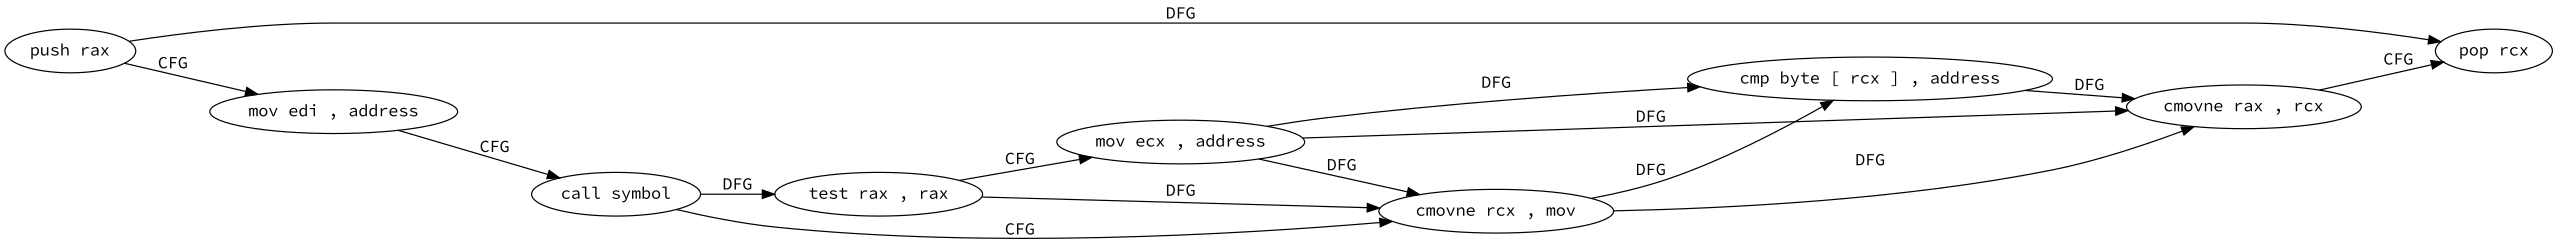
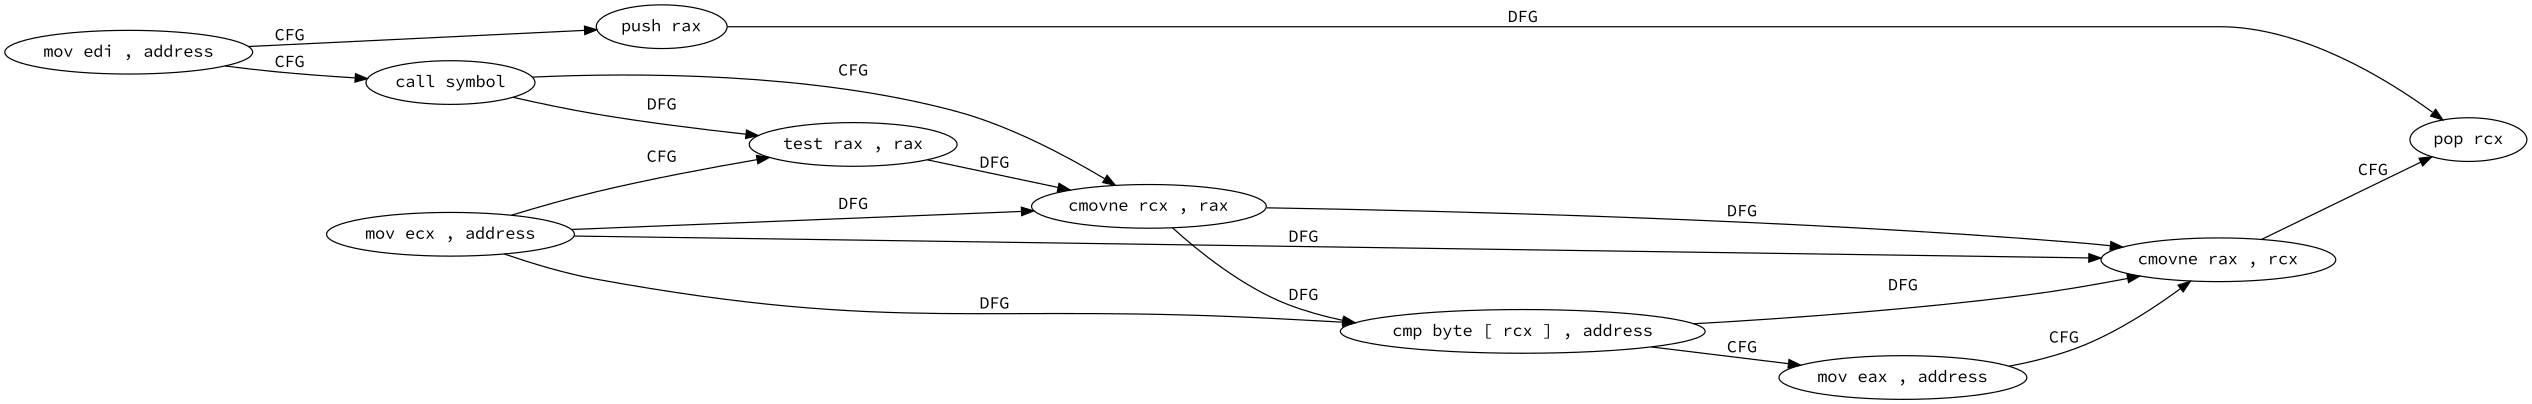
edge "push rax" -> "mov edi , address": reversed
edge "test rax , rax" -> "mov ecx , address": reversed
node "cmovne rcx , mov": label "cmovne rcx , mov" -> "cmovne rcx , rax"
node "mov eax , address": added
